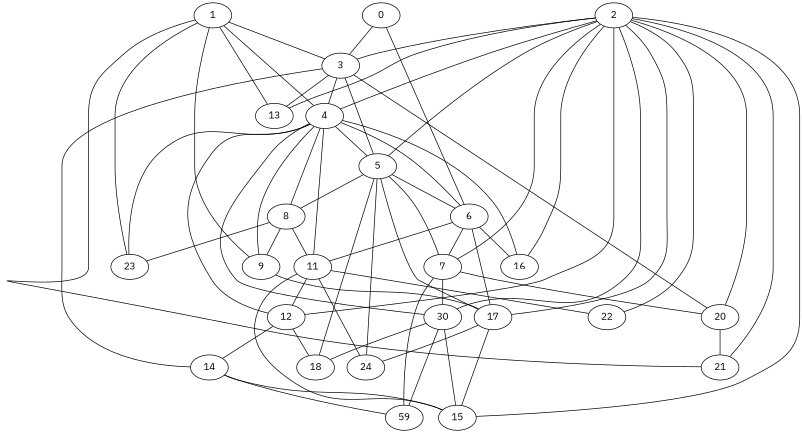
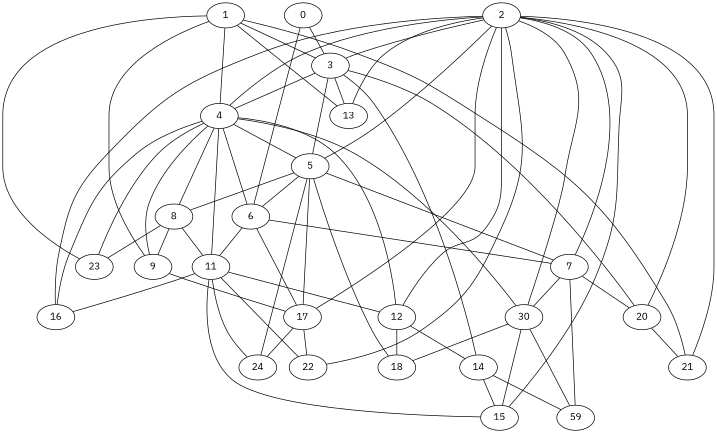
edge "6" -- "16": now "11" -- "16"
edge "17" -- "15": now "17" -- "22"
